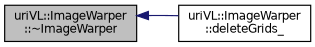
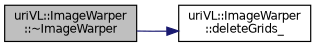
edge "uriVL::ImageWarper ::deleteGrids_" -> "uriVL::ImageWarper ::~ImageWarper": reversed
